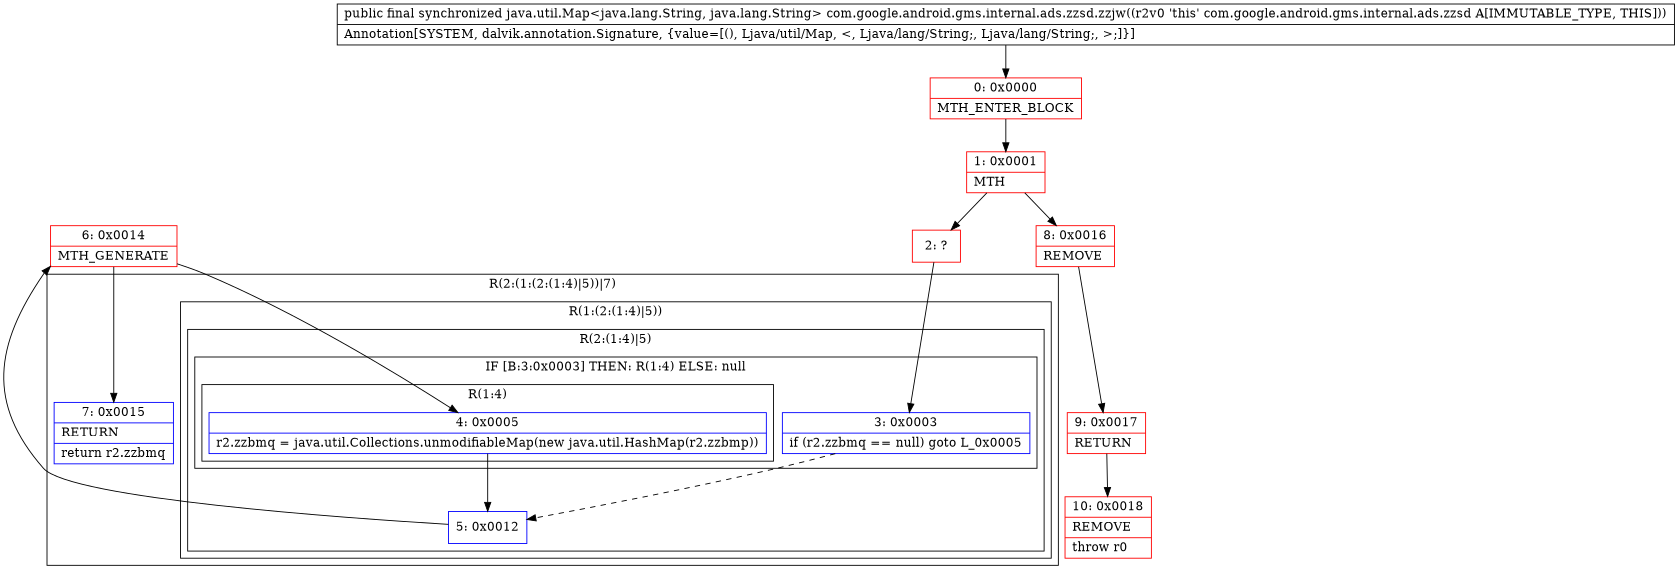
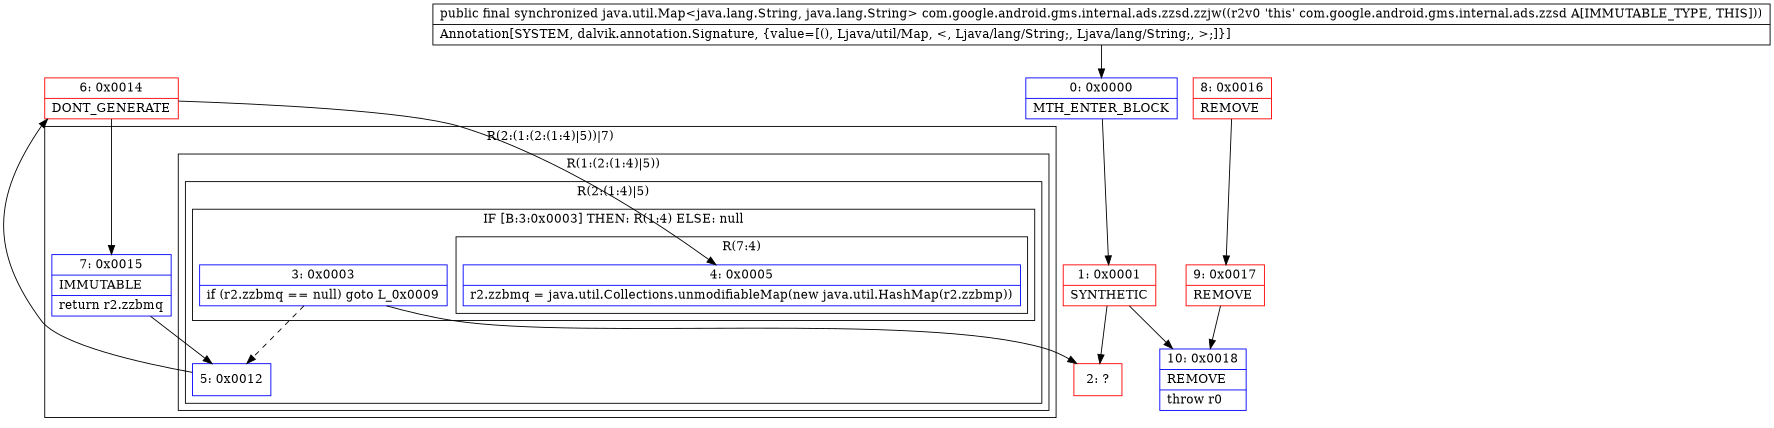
node "0: 0x0000": color red -> blue
node "1: 0x0001": text "MTH" -> "SYNTHETIC"
edge "1: 0x0001" -> "8: 0x0016": now "1: 0x0001" -> "10: 0x0018"
node "6: 0x0014": text "MTH_GENERATE" -> "DONT_GENERATE"
edge "2: ?" -> "3: 0x0003": reversed
cluster "R(1:4)": label "R(1:4)" -> "R(7:4)"
node "7: 0x0015": text "RETURN" -> "IMMUTABLE"
node "3: 0x0003": text "if (r2.zzbmq == null) goto L_0x0005" -> "if (r2.zzbmq == null) goto L_0x0009"
node "9: 0x0017": text "RETURN" -> "REMOVE"
edge "4: 0x0005" -> "5: 0x0012": now "7: 0x0015" -> "5: 0x0012"
node "10: 0x0018": color red -> blue
